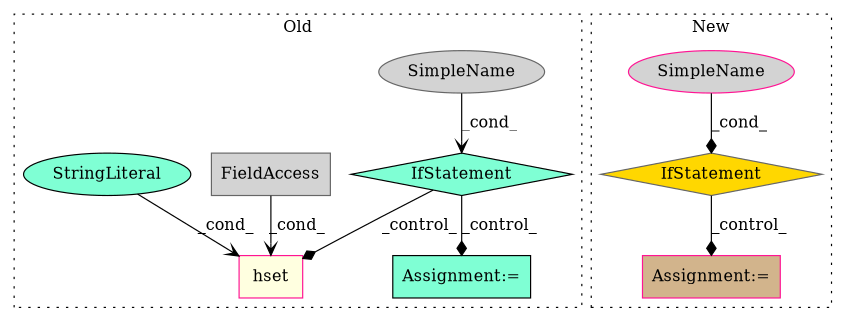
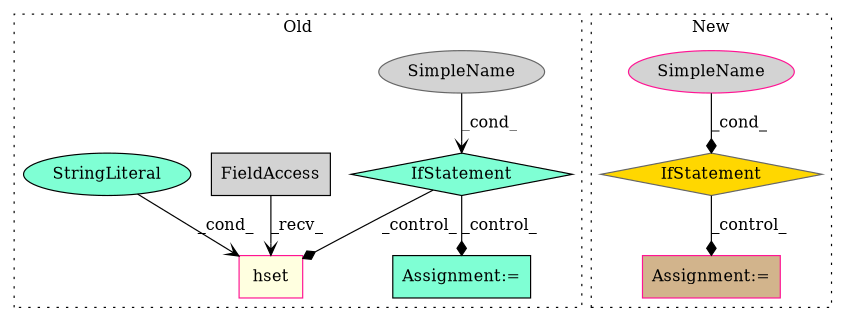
node "FieldAccess": color gray40 -> black
edge "FieldAccess" -> "hset": label "_cond_" -> "_recv_"
